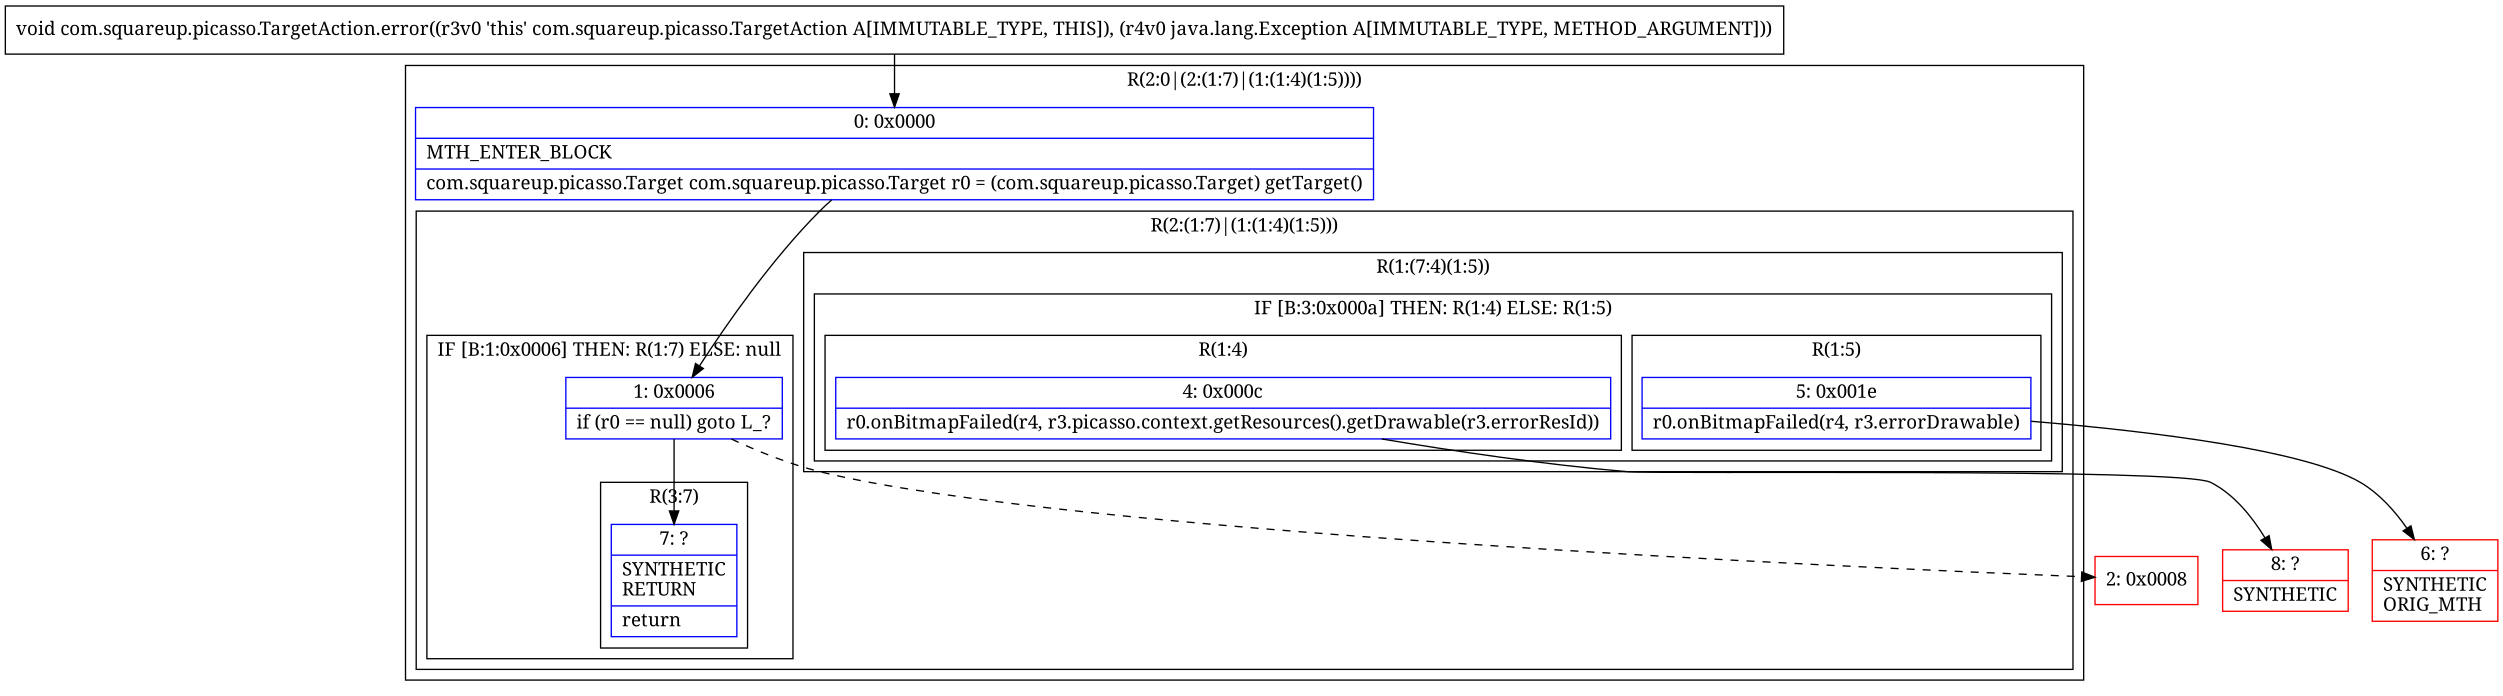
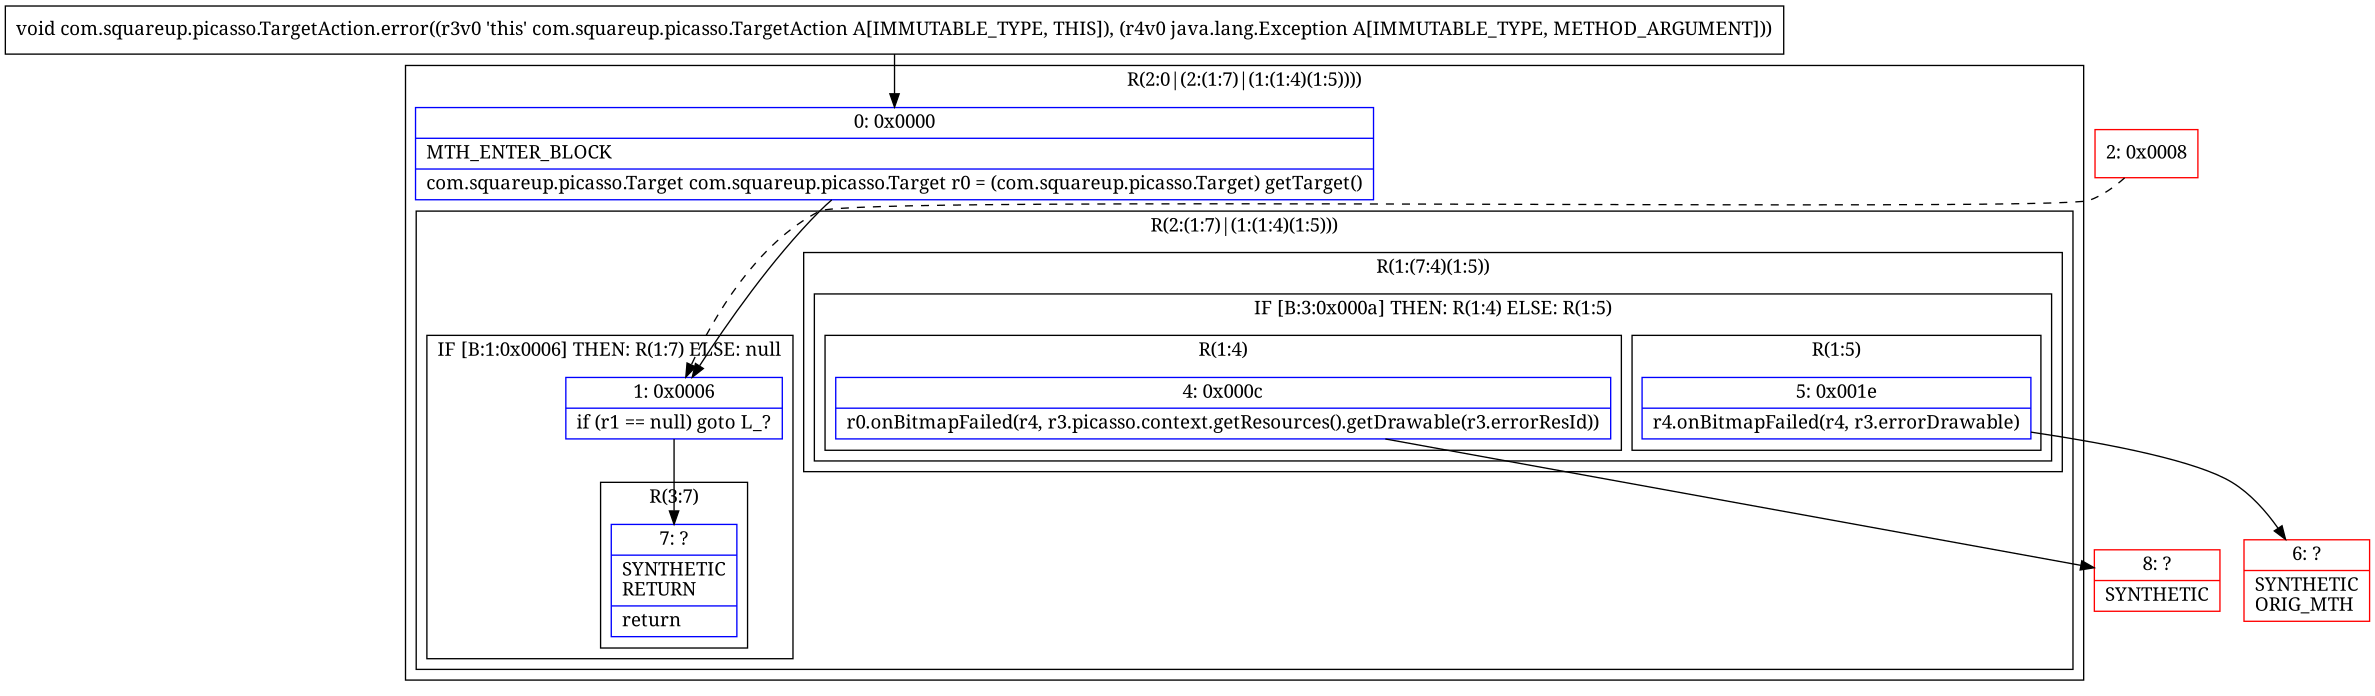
node "1: 0x0006": text "if (r0 == null) goto L_?" -> "if (r1 == null) goto L_?"
node "5: 0x001e": text "r0.onBitmapFailed(r4, r3.errorDrawable)" -> "r4.onBitmapFailed(r4, r3.errorDrawable)"
edge "1: 0x0006" -> "2: 0x0008": reversed
